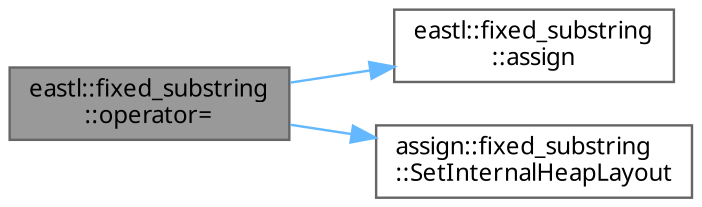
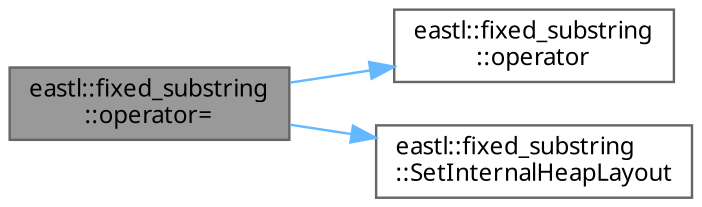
node "eastl::fixed_substring ::assign": label "eastl::fixed_substring ::assign" -> "eastl::fixed_substring ::operator"
node "assign::fixed_substring ::SetInternalHeapLayout": label "assign::fixed_substring ::SetInternalHeapLayout" -> "eastl::fixed_substring ::SetInternalHeapLayout"
